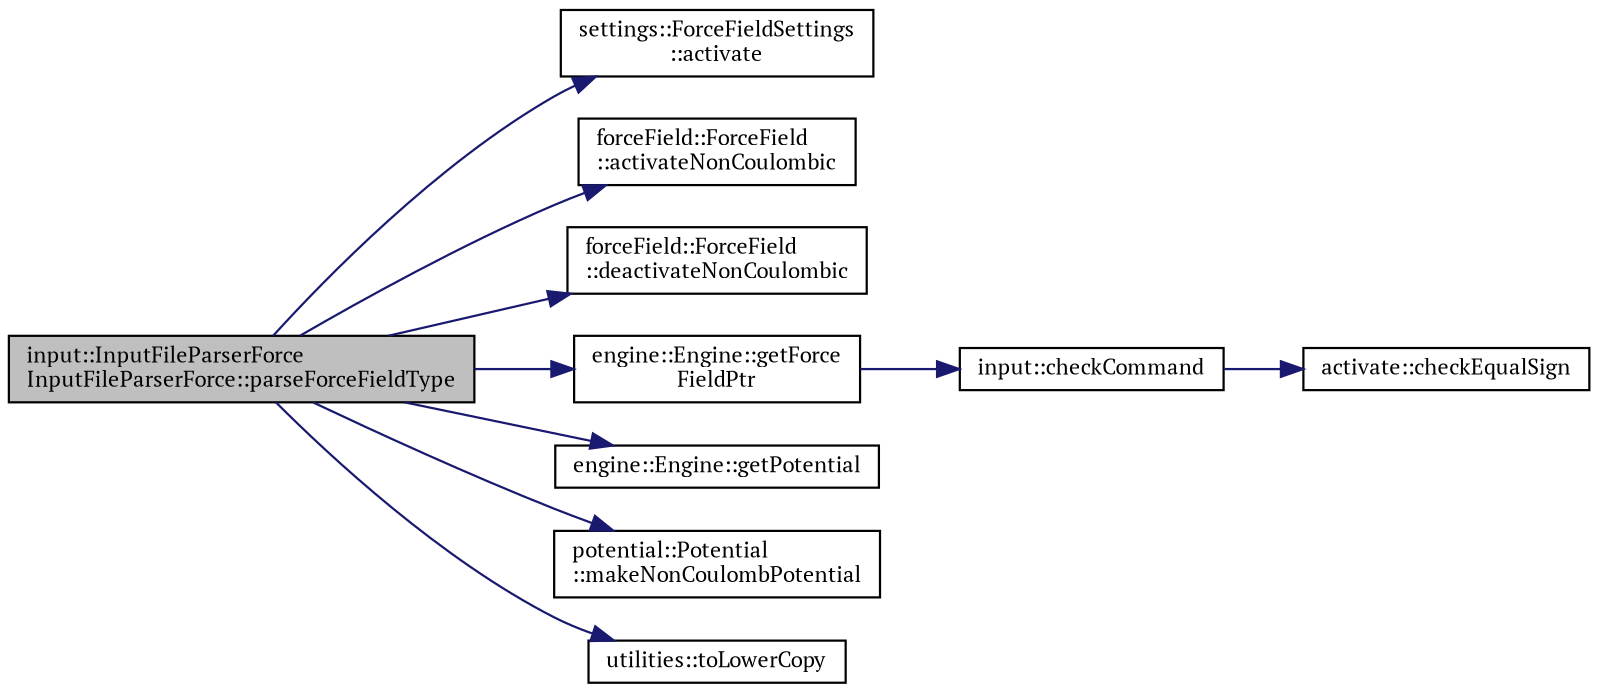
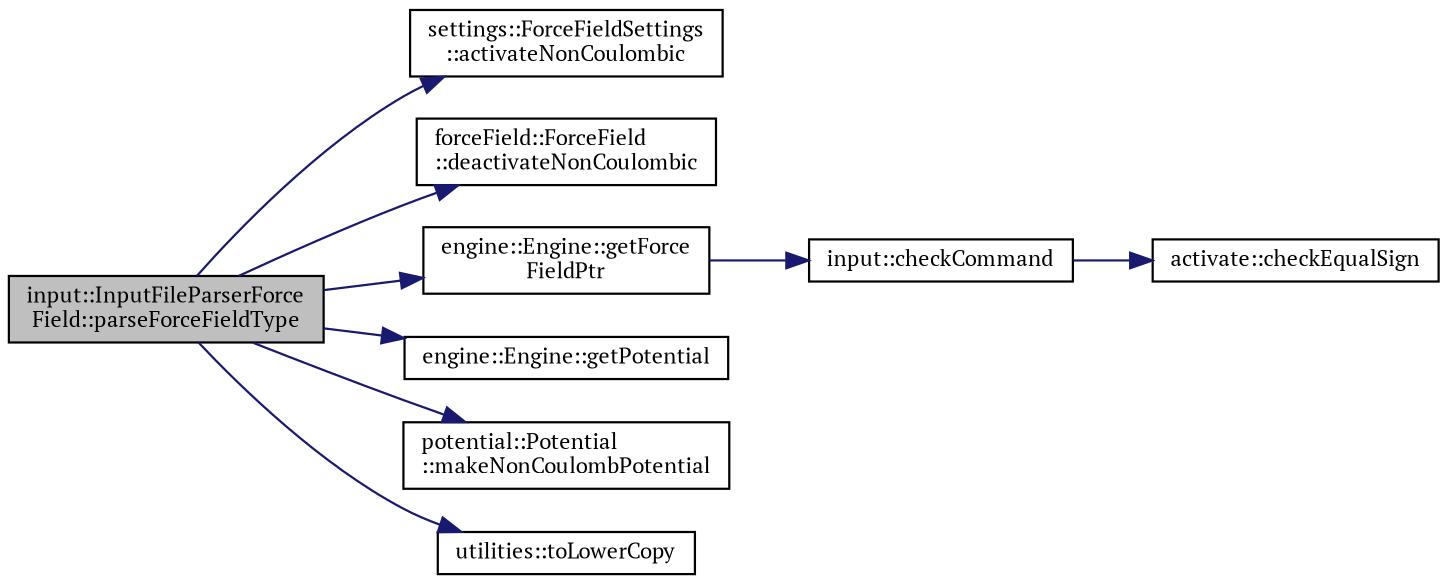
node "settings::ForceFieldSettings ::activate": label "settings::ForceFieldSettings ::activate" -> "settings::ForceFieldSettings ::activateNonCoulombic"
node "forceField::ForceField ::activateNonCoulombic": removed
node "input::InputFileParserForce InputFileParserForce::parseForceFieldType": label "input::InputFileParserForce InputFileParserForce::parseForceFieldType" -> "input::InputFileParserForce Field::parseForceFieldType"
